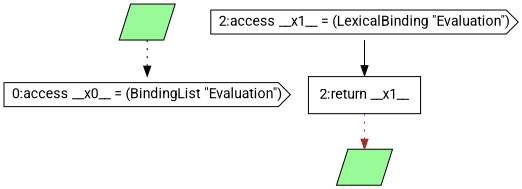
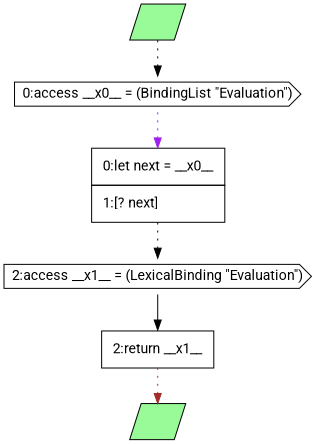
node "0:let next = __x0__": added
